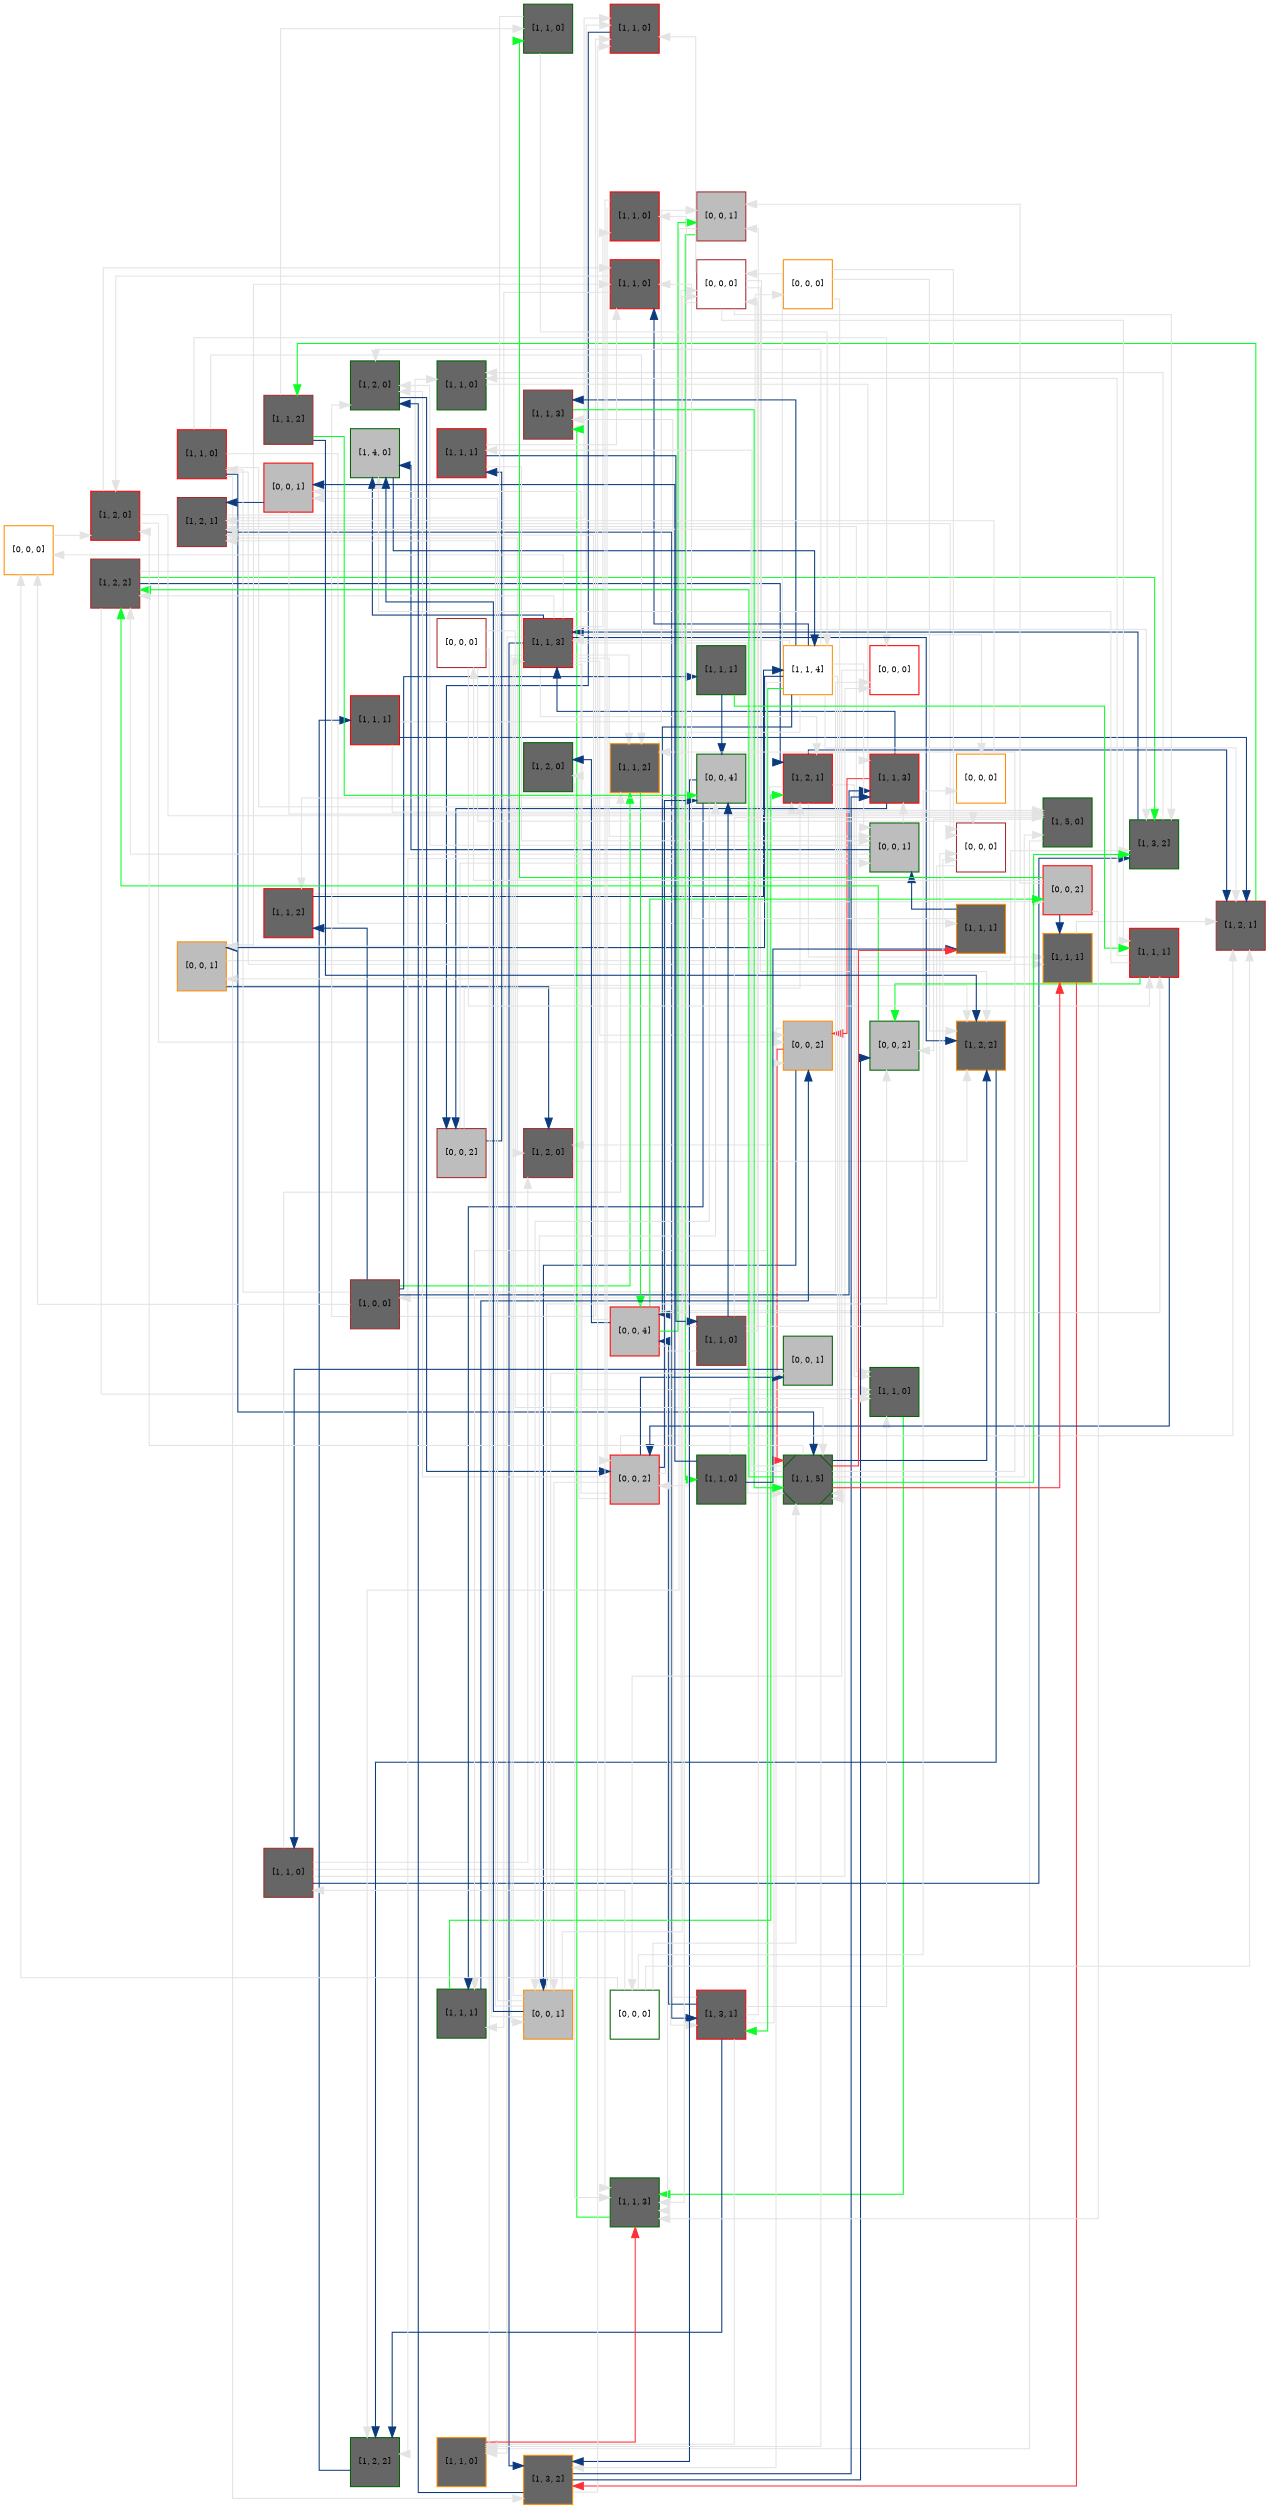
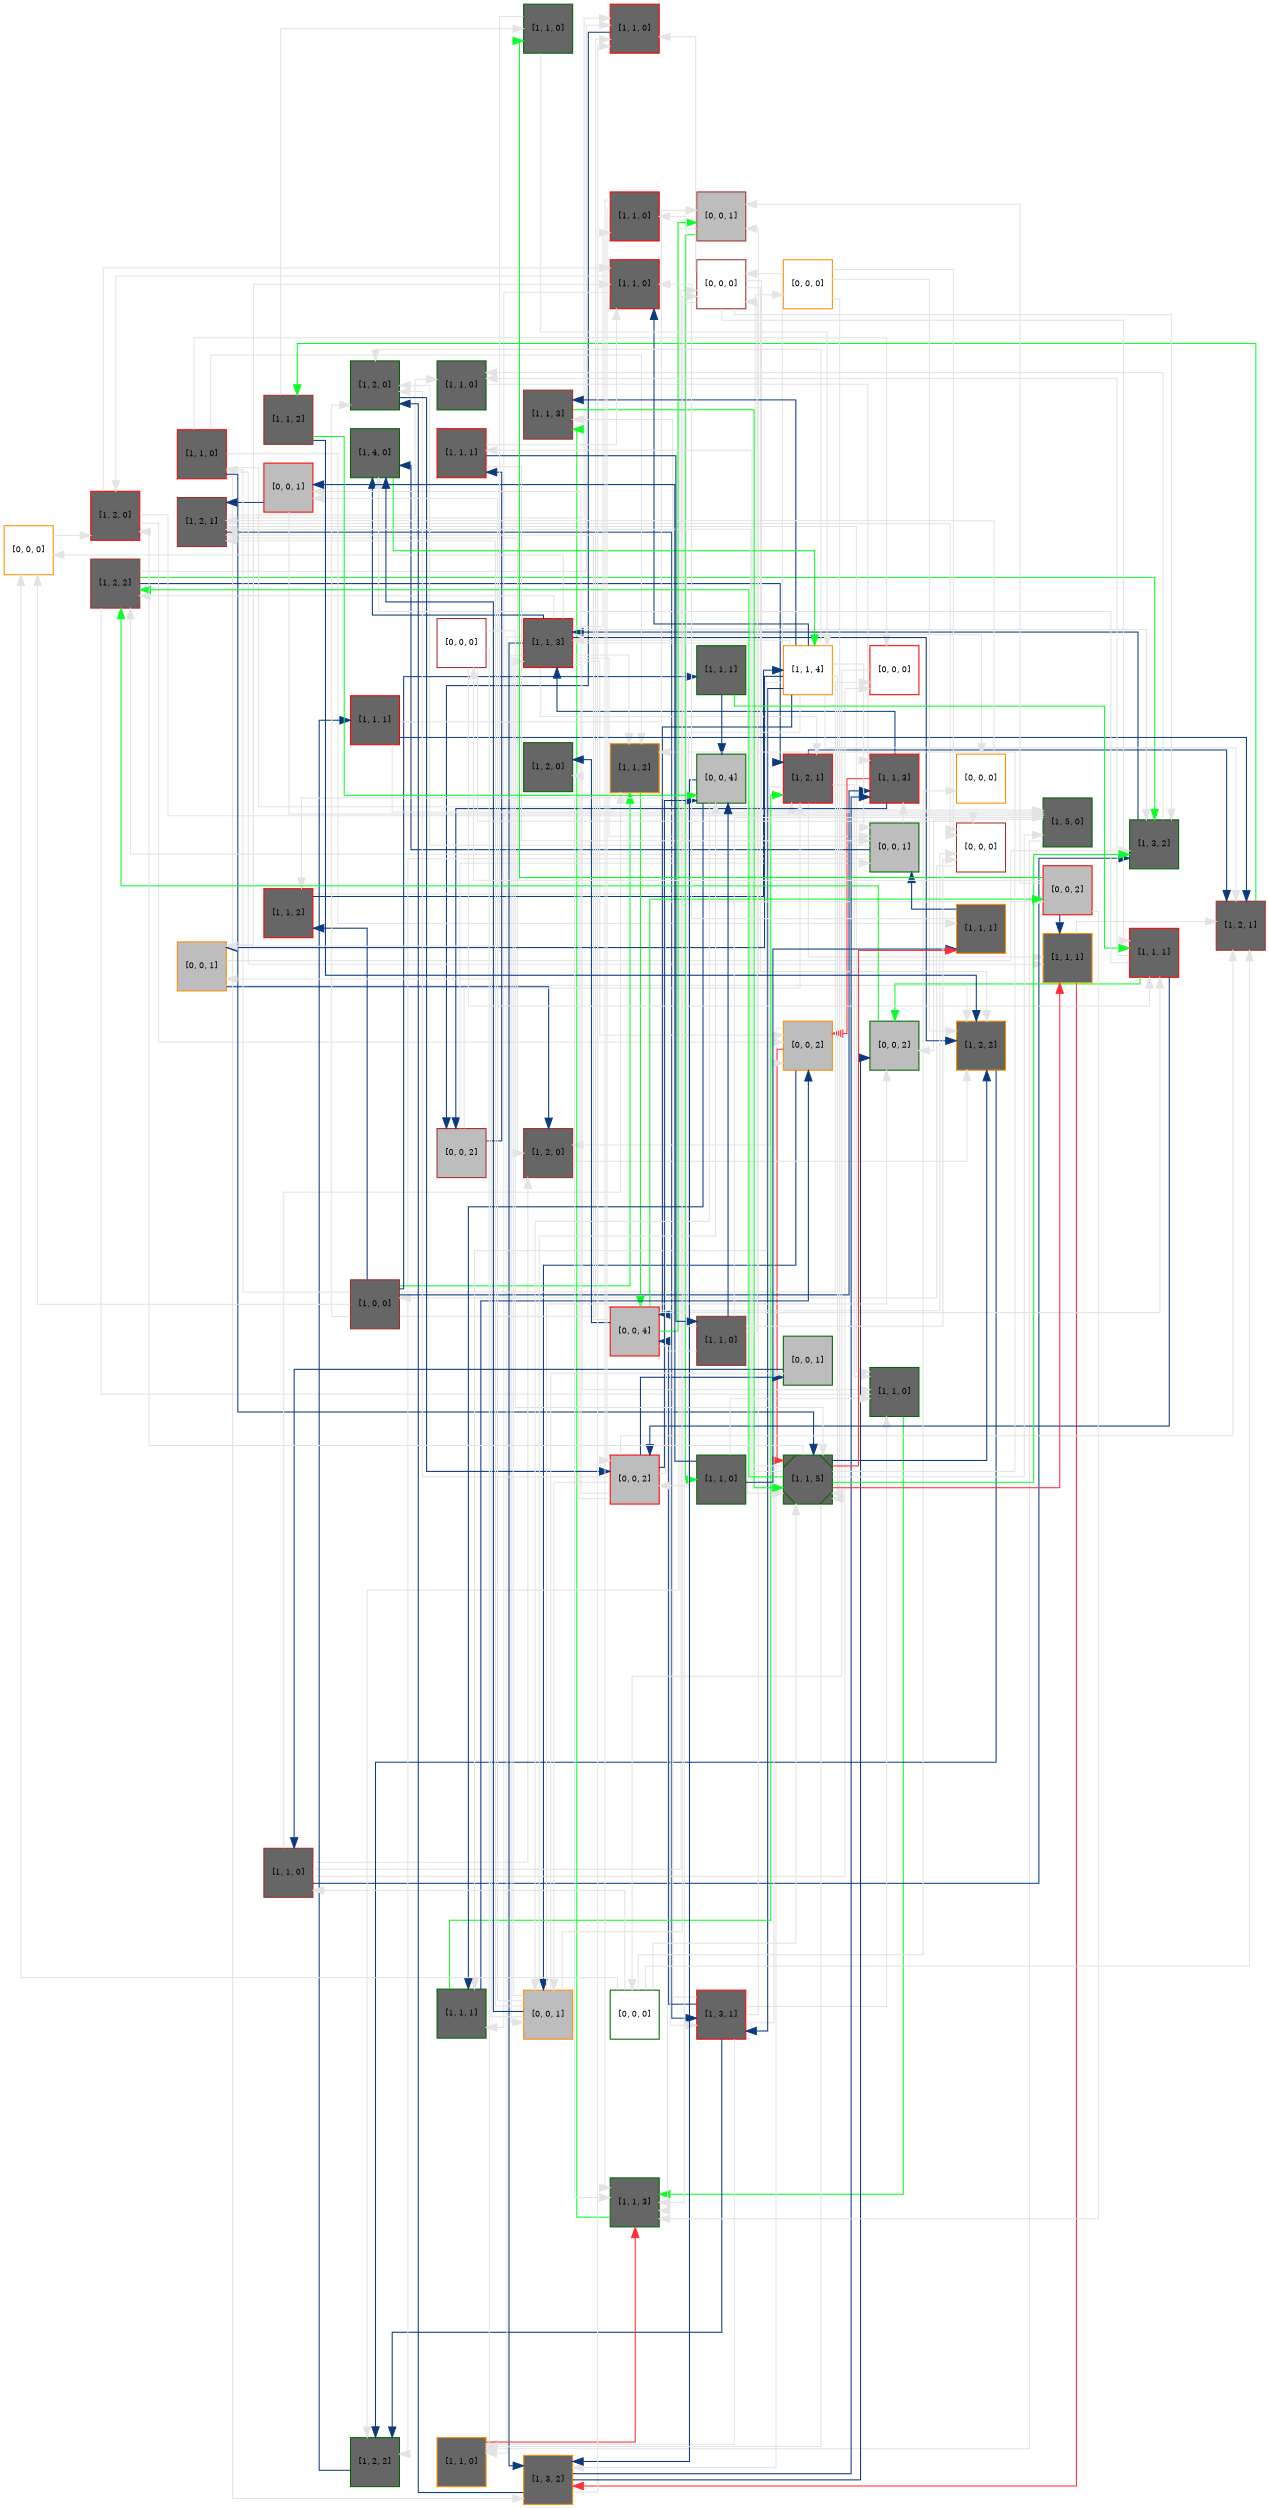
node "[1, 4, 0]": fillcolor #bdbdbd -> #666666
edge "[1, 4, 0]" -> "[1, 1, 4]": color #0b3a7e -> #0cfe28
edge "[1, 1, 4]" -> "[1, 3, 1]": color #0cfe28 -> #0b3a7e
